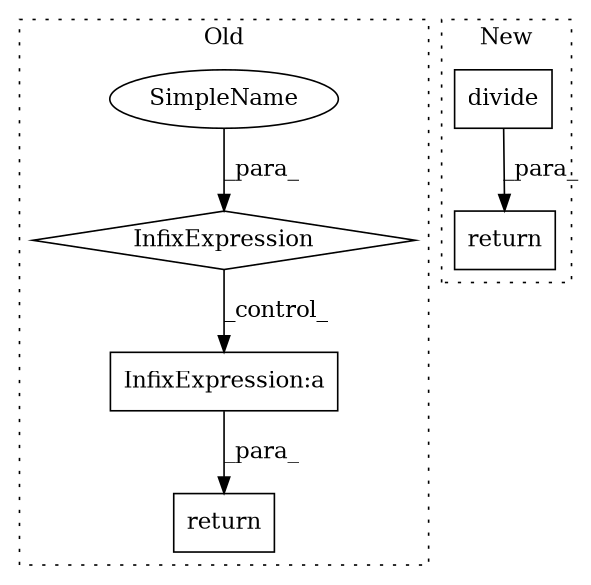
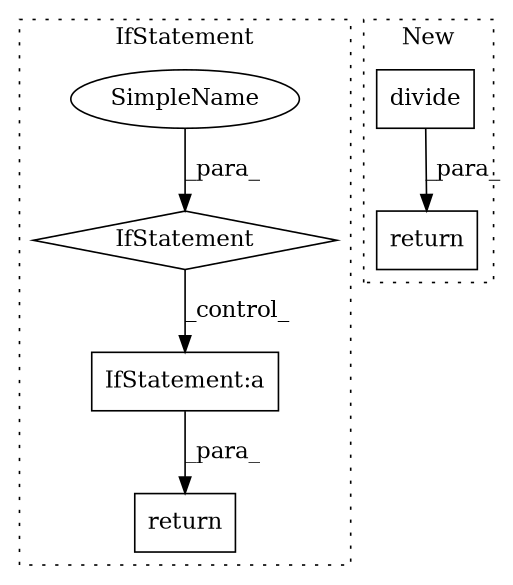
cluster "Old": label "Old" -> "IfStatement"
node "InfixExpression": label "InfixExpression" -> "IfStatement"
node "InfixExpression:a": label "InfixExpression:a" -> "IfStatement:a"
